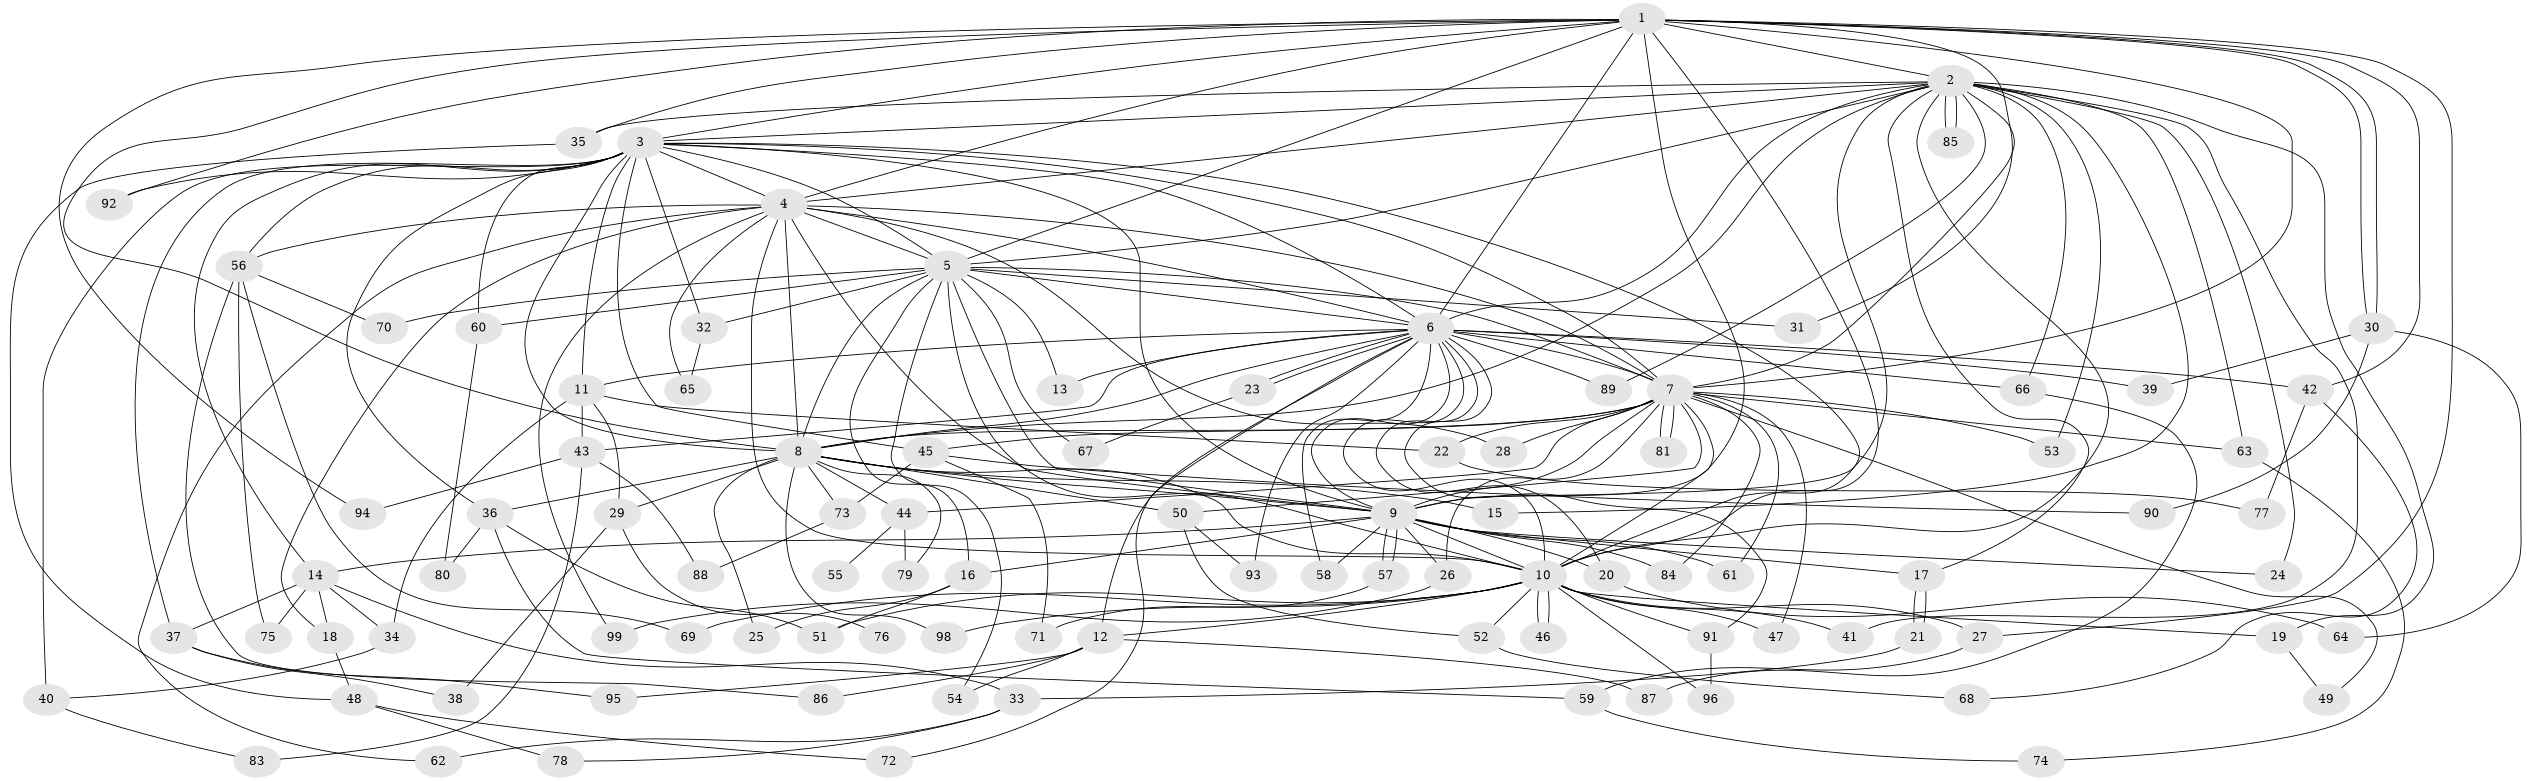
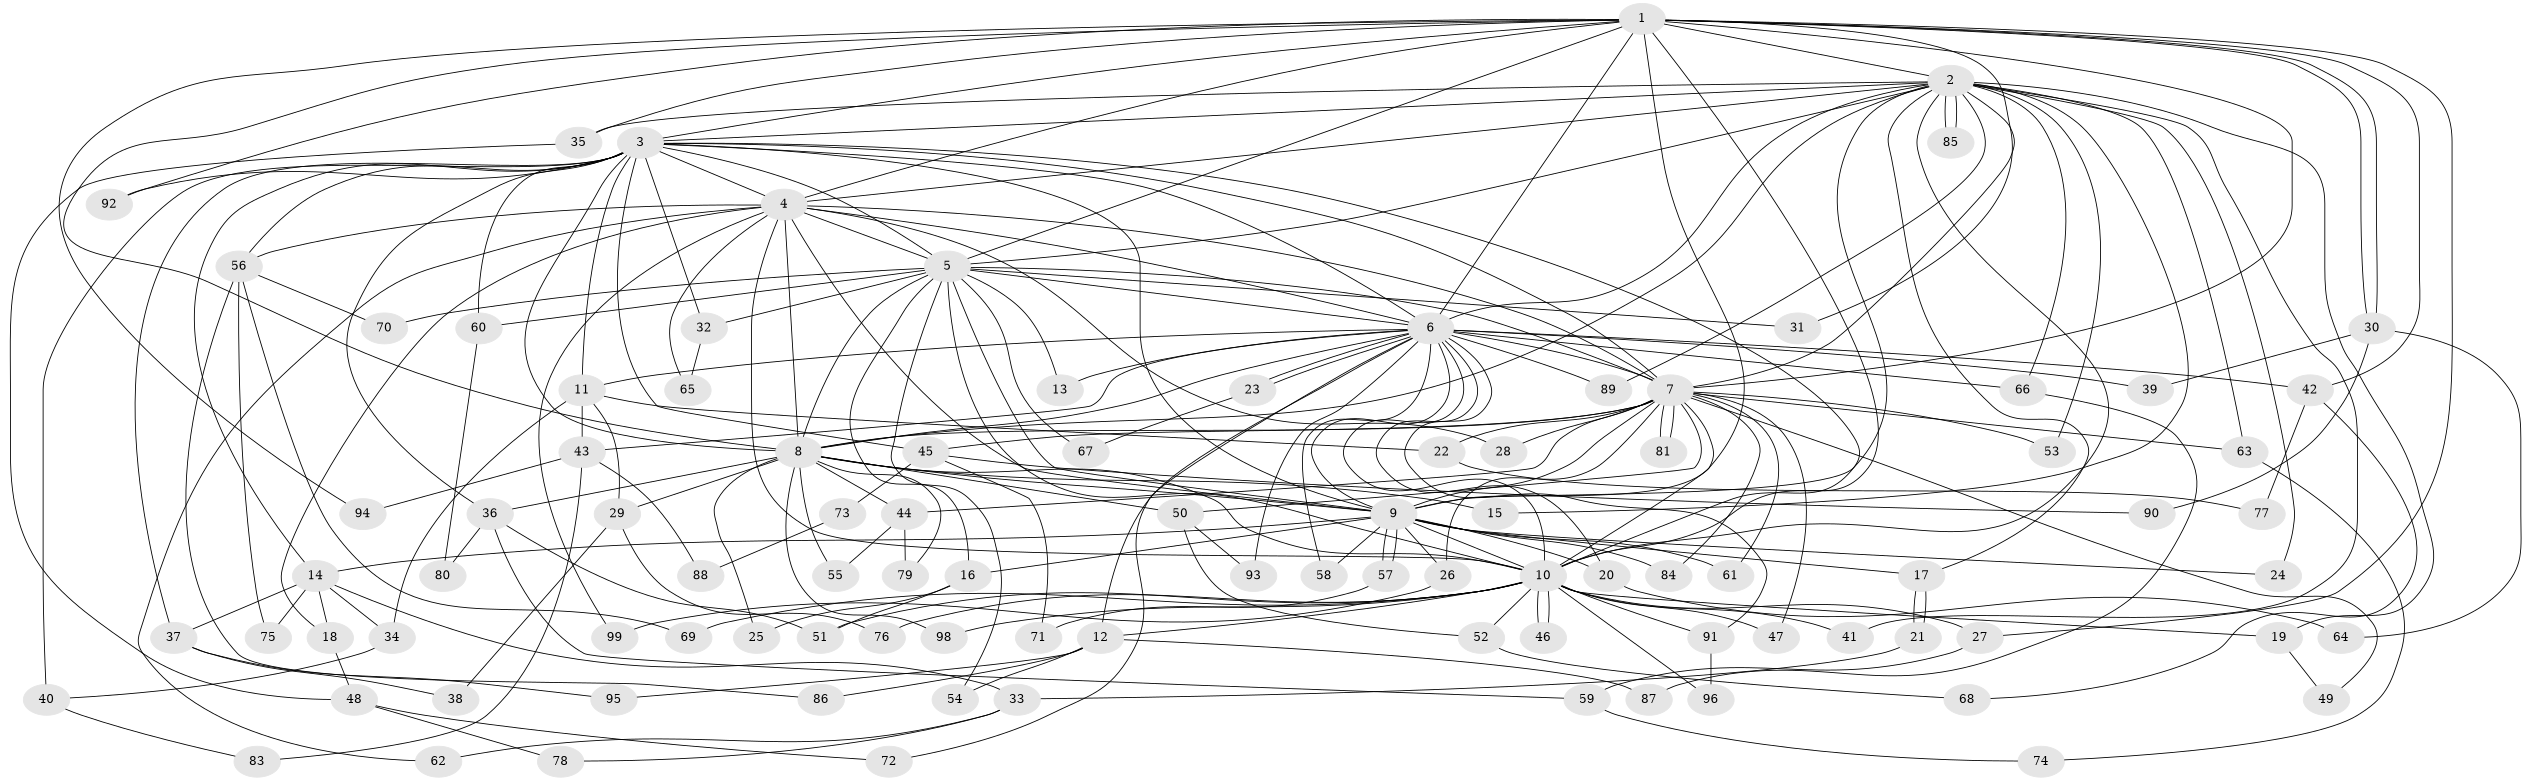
edge "8" -- "73": now "8" -- "55"
edge "10" -- "76": added
